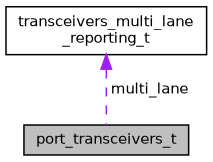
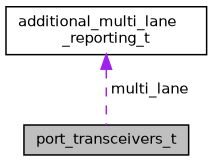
node "transceivers_multi_lane _reporting_t": label "transceivers_multi_lane _reporting_t" -> "additional_multi_lane _reporting_t"
